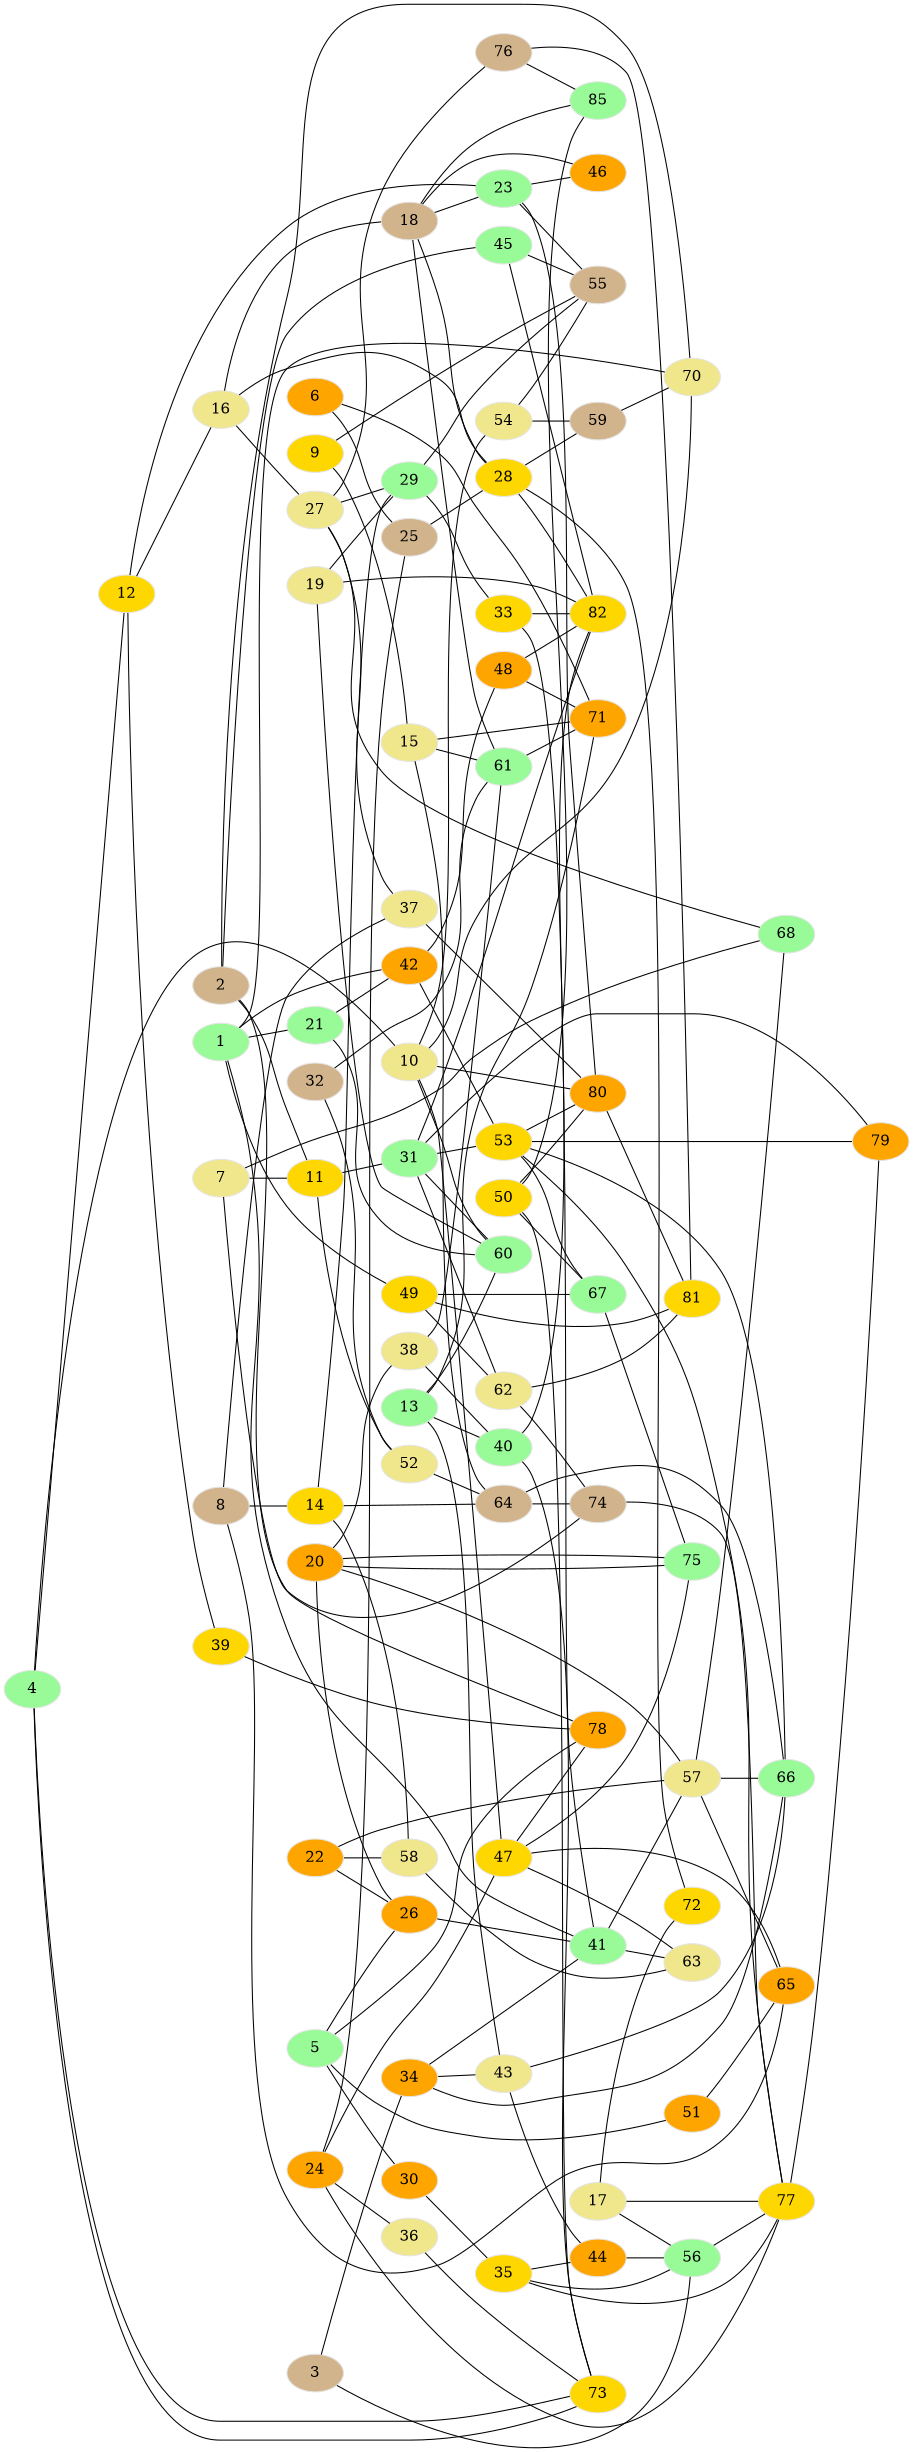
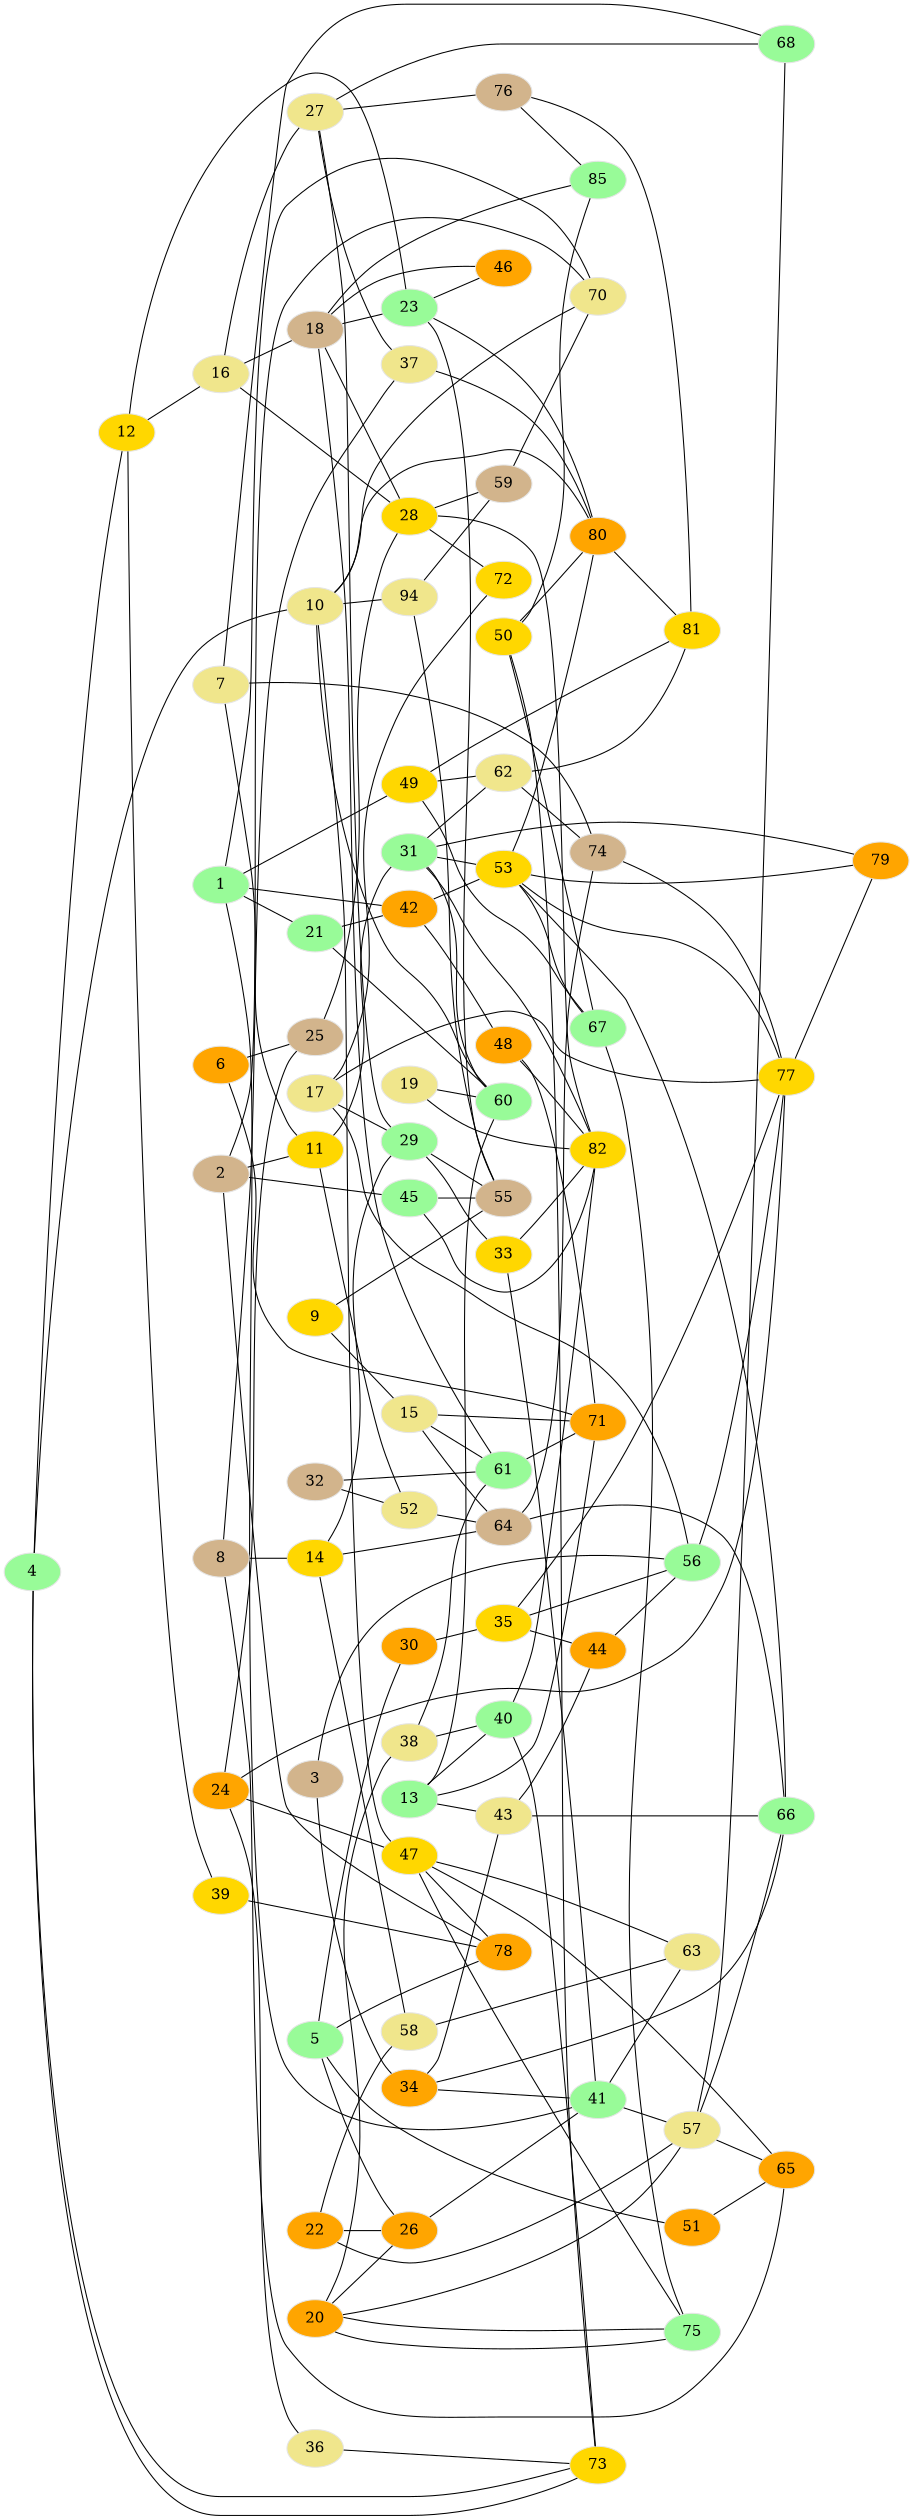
node "54": label "54" -> "94"
edge "29" -- "19": now "29" -- "17"
